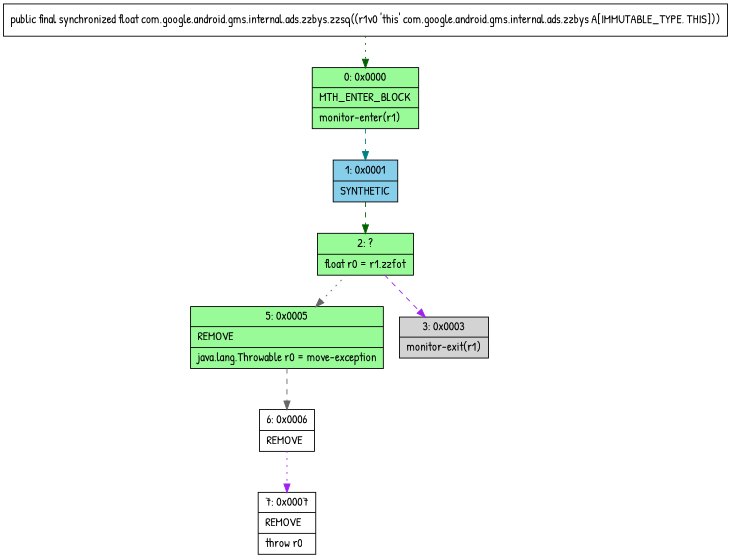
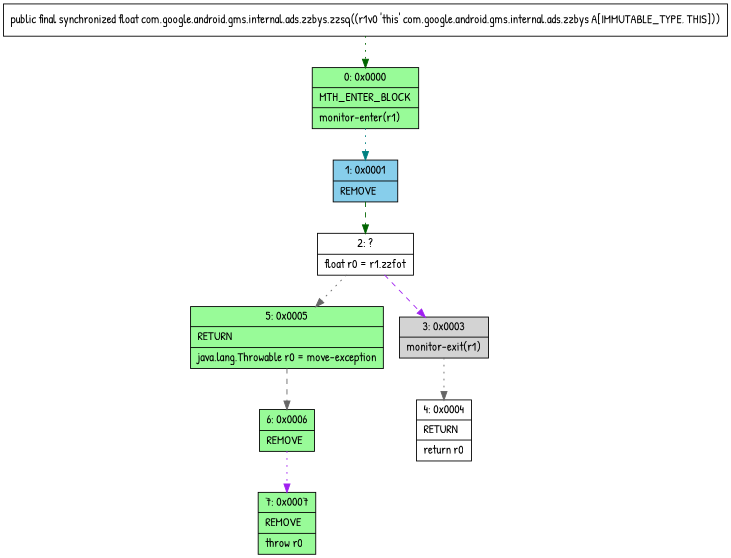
edge "0: 0x0000" -> "1: 0x0001": style dashed -> dotted
node "1: 0x0001": text "SYNTHETIC" -> "REMOVE"
node "2: ?": fillcolor palegreen -> white
node "5: 0x0005": text "REMOVE" -> "RETURN"
node "6: 0x0006": fillcolor white -> palegreen
node "4: 0x0004": added
node "7: 0x0007": fillcolor white -> palegreen
